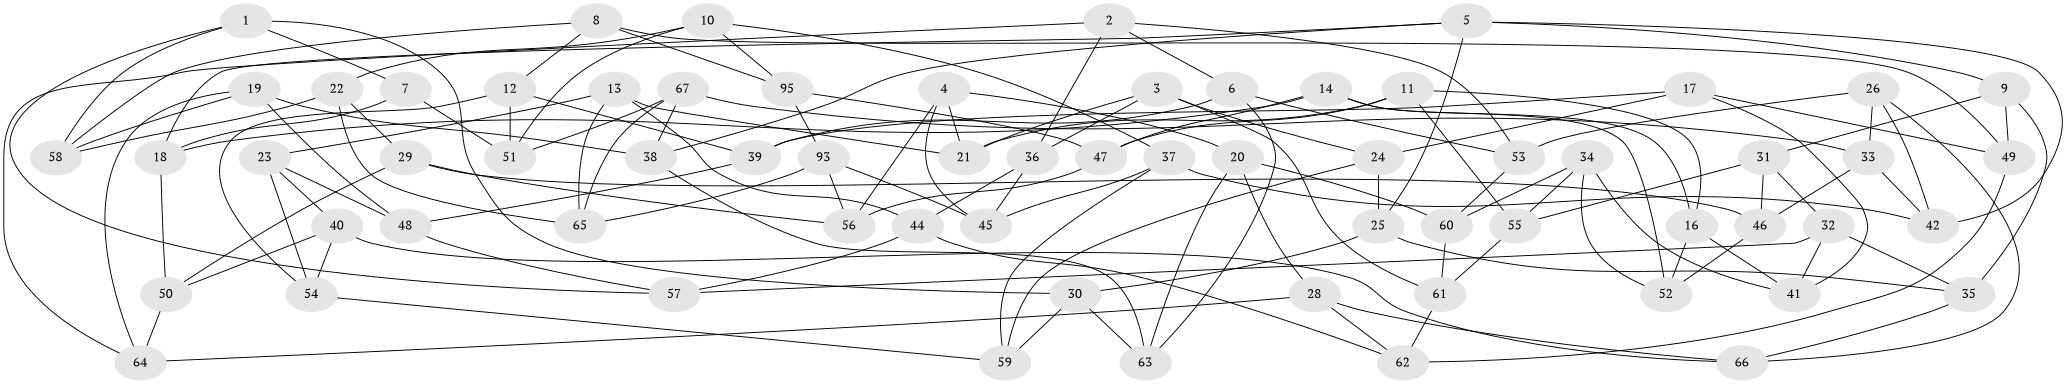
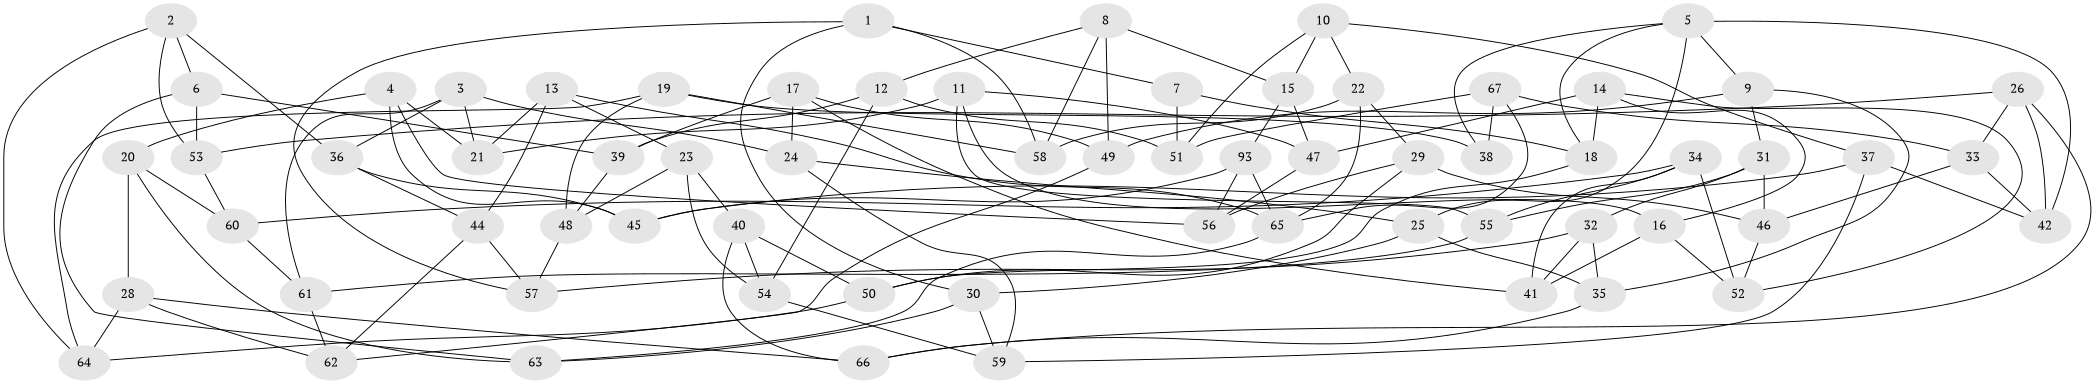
node "95": label "95" -> "15"
edge "38" -- "63": now "65" -- "63"
